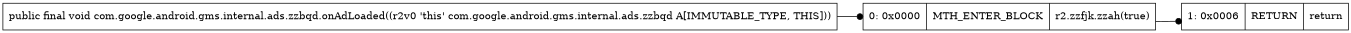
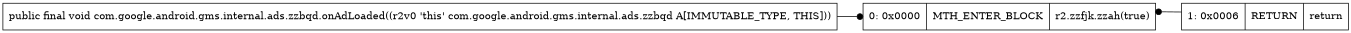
edge "0: 0x0000" -> "1: 0x0006": reversed
